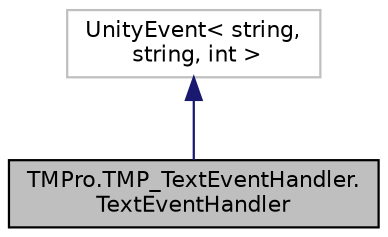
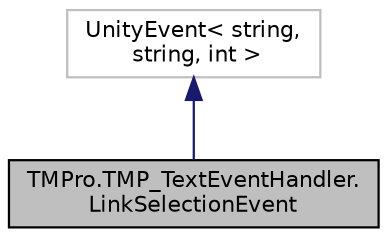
node "TMPro.TMP_TextEventHandler. TextEventHandler": label "TMPro.TMP_TextEventHandler. TextEventHandler" -> "TMPro.TMP_TextEventHandler. LinkSelectionEvent"
